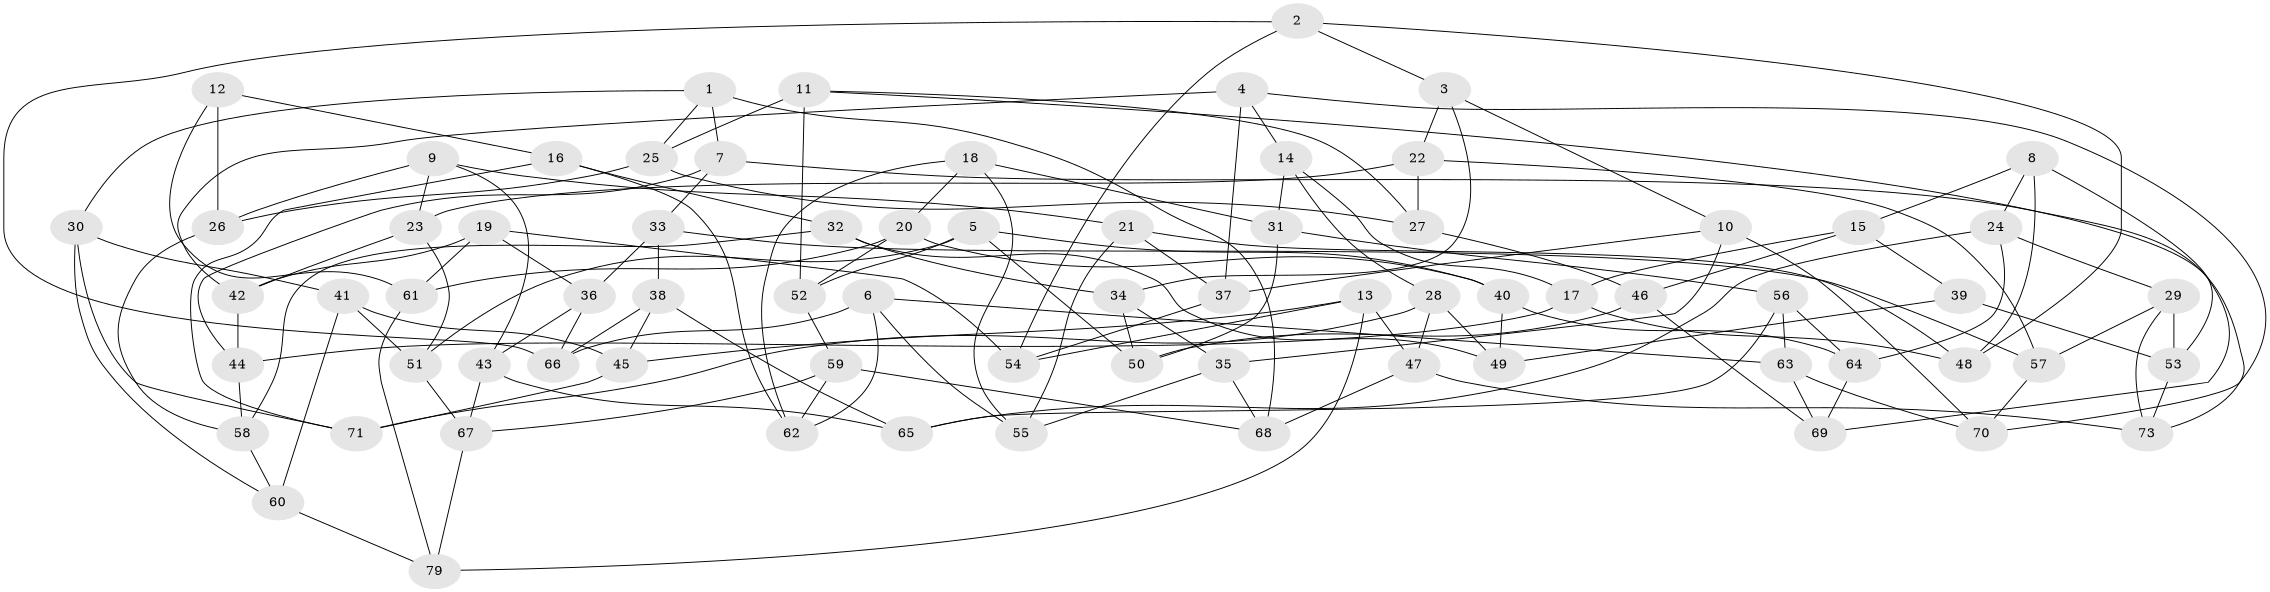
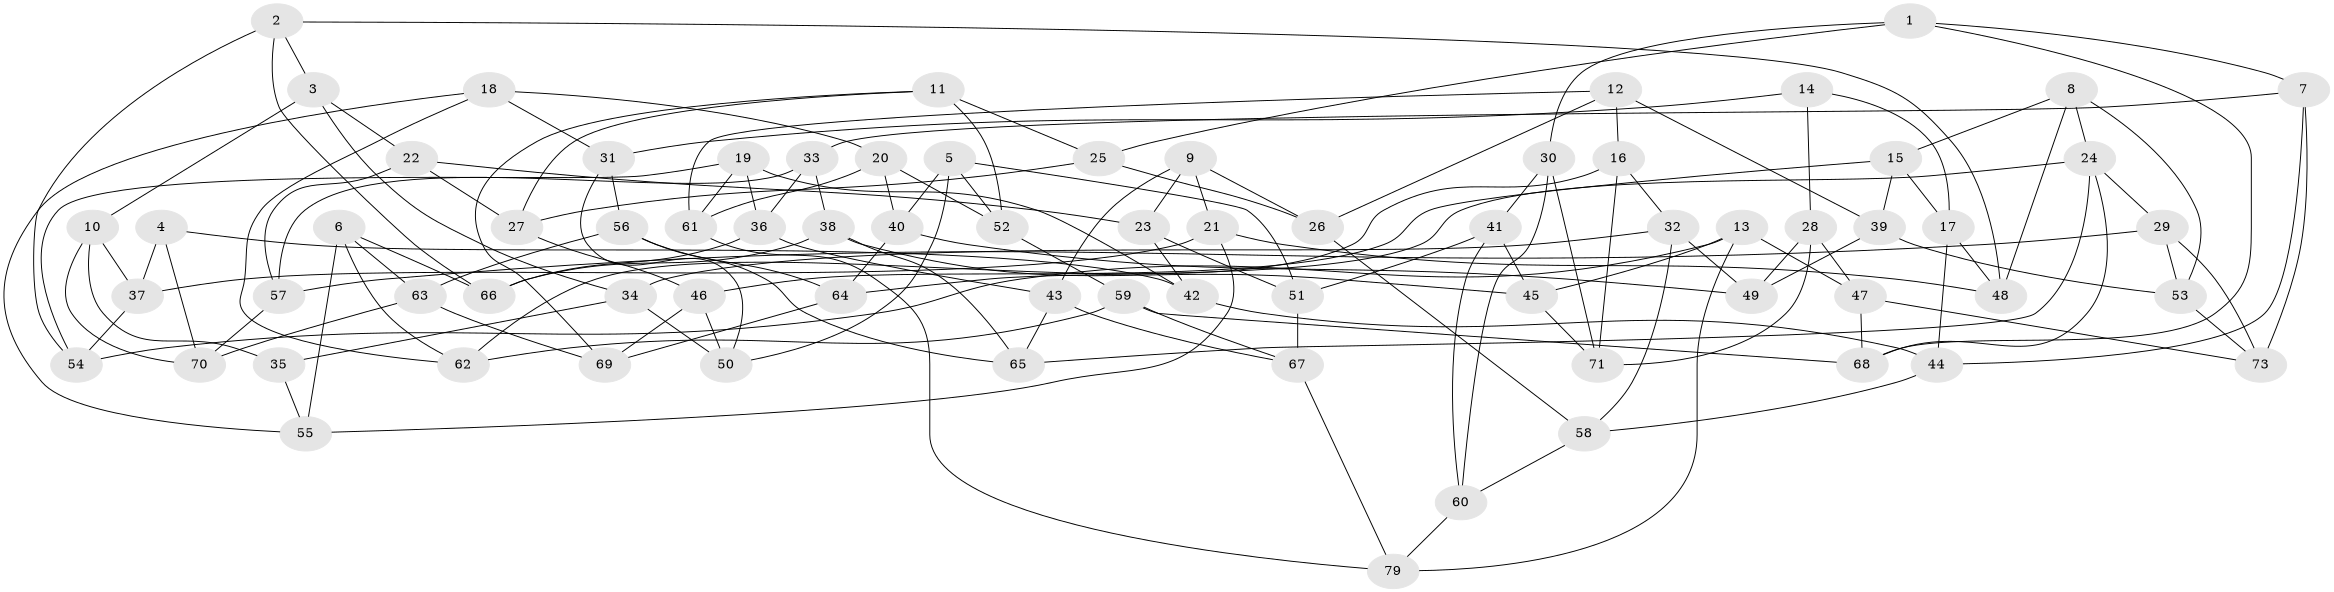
edge "4" -- "14": removed
edge "12" -- "39": added
edge "35" -- "68": now "24" -- "68"
